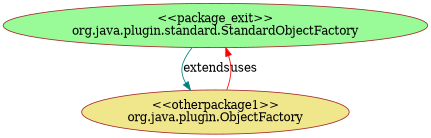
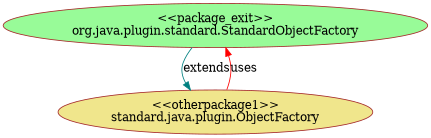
node "<<otherpackage1>> org.java.plugin.ObjectFactory": label "<<otherpackage1>> org.java.plugin.ObjectFactory" -> "<<otherpackage1>> standard.java.plugin.ObjectFactory"
